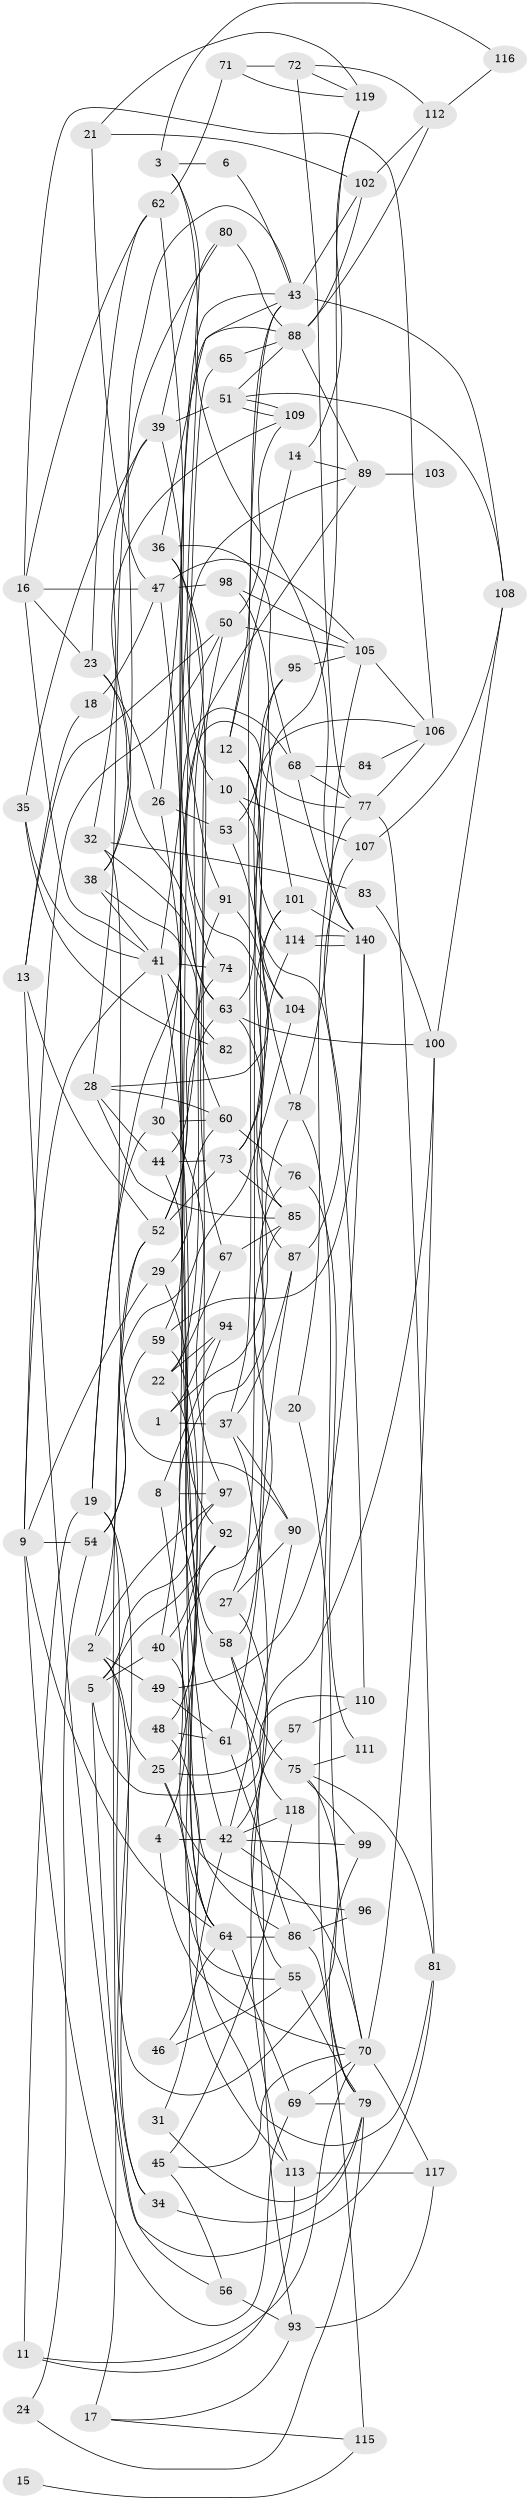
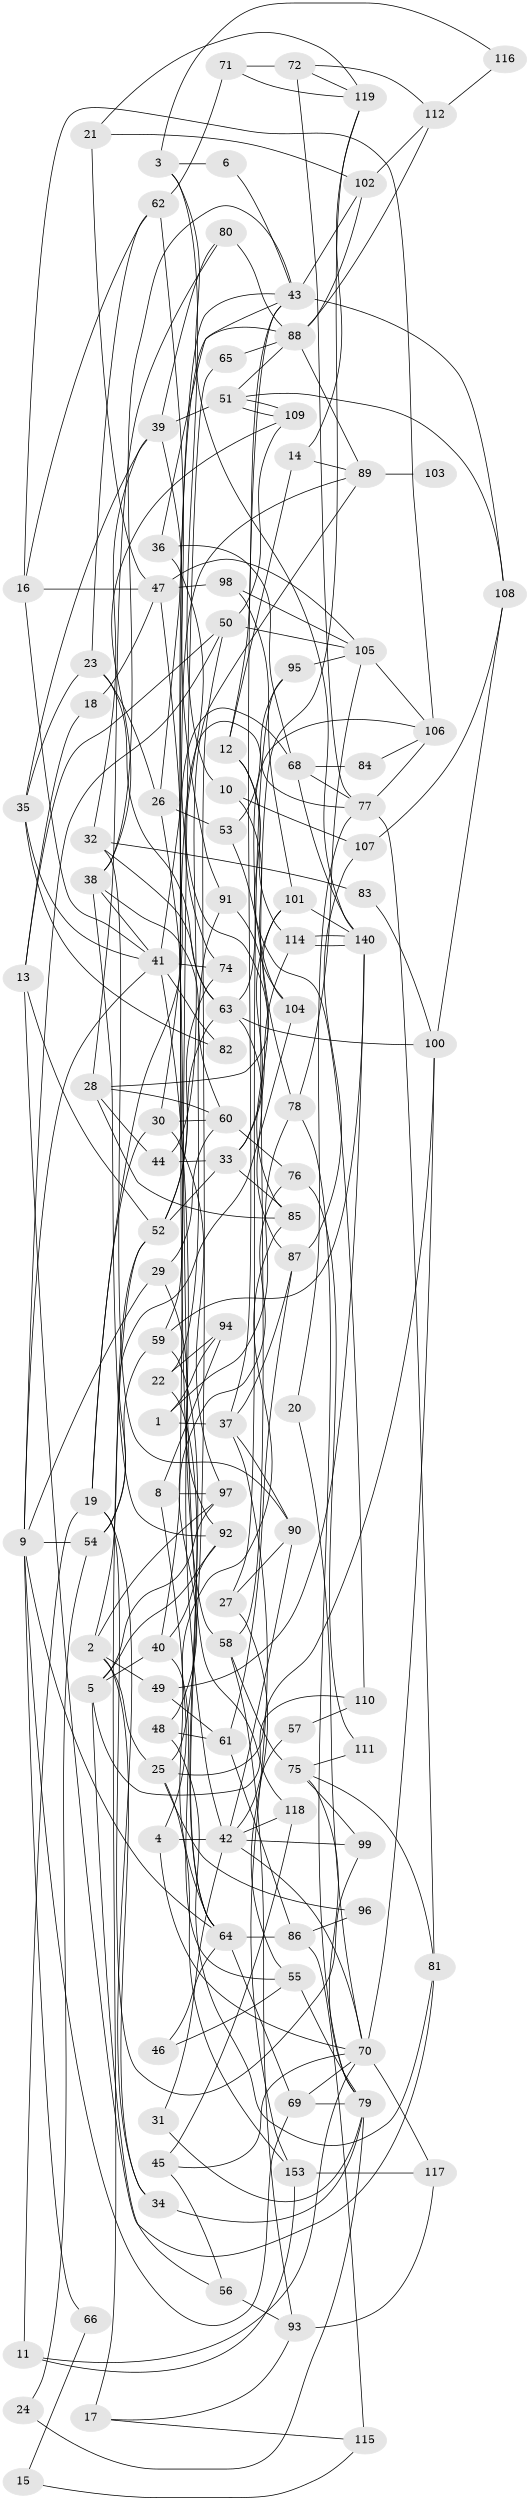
edge "16" -- "23": now "35" -- "23"
node "73": label "73" -> "33"
edge "38" -- "92": added
node "67": removed
edge "44" -- "86": removed
node "113": label "113" -> "153"
node "66": added
